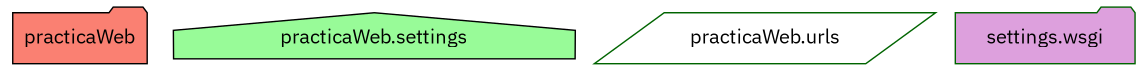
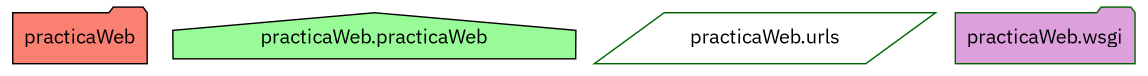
node "practicaWeb.settings": label "practicaWeb.settings" -> "practicaWeb.practicaWeb"
node "settings.wsgi": label "settings.wsgi" -> "practicaWeb.wsgi"
